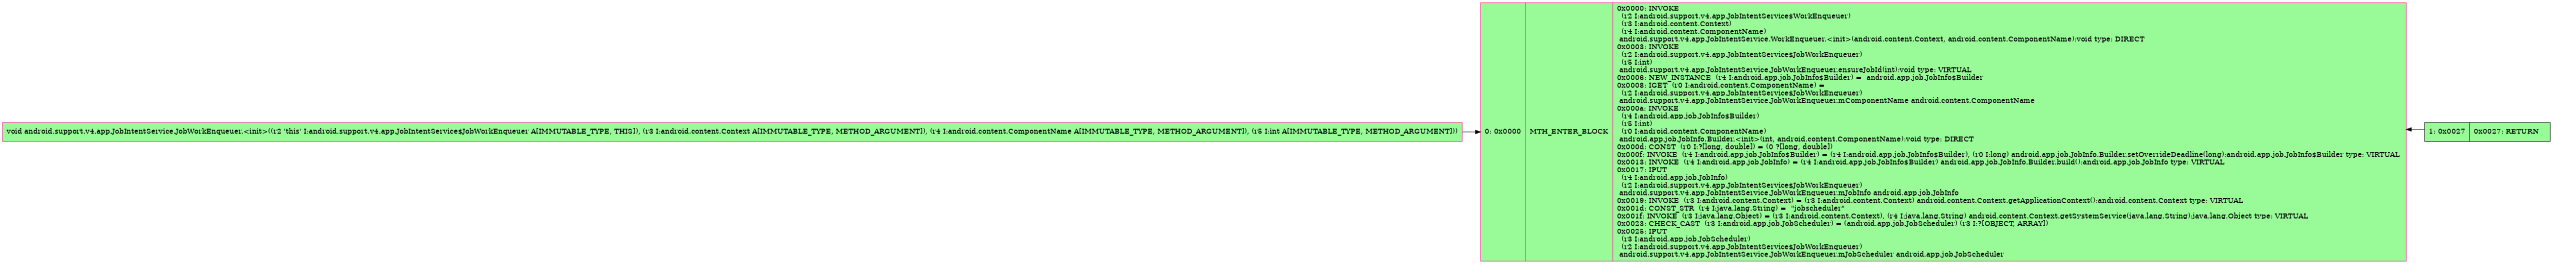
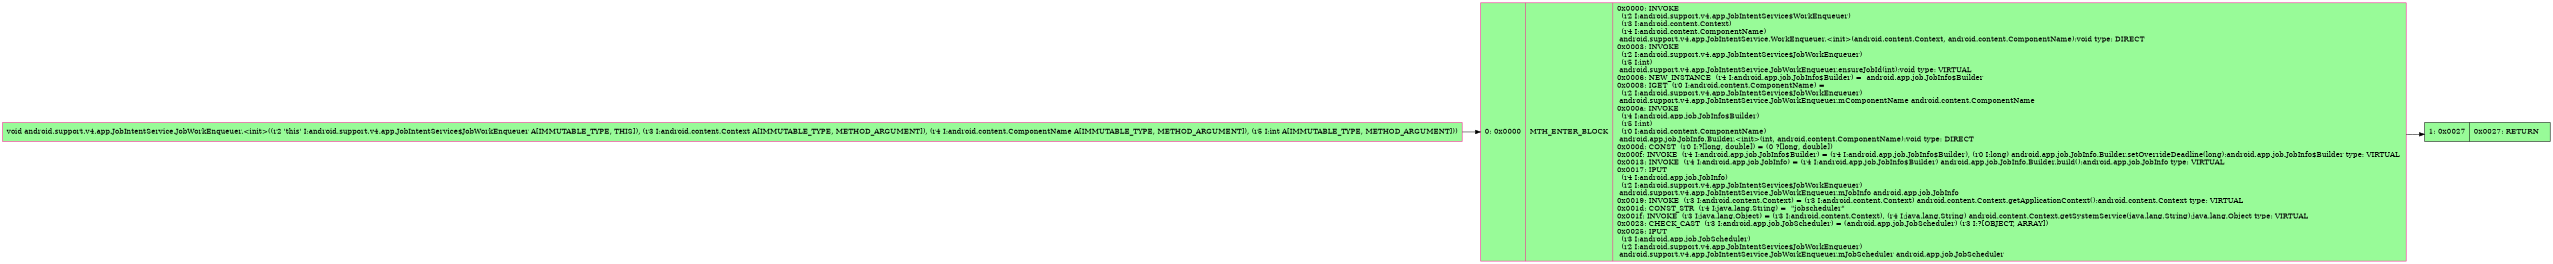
edge "1: 0x0027" -> "0: 0x0000": reversed
